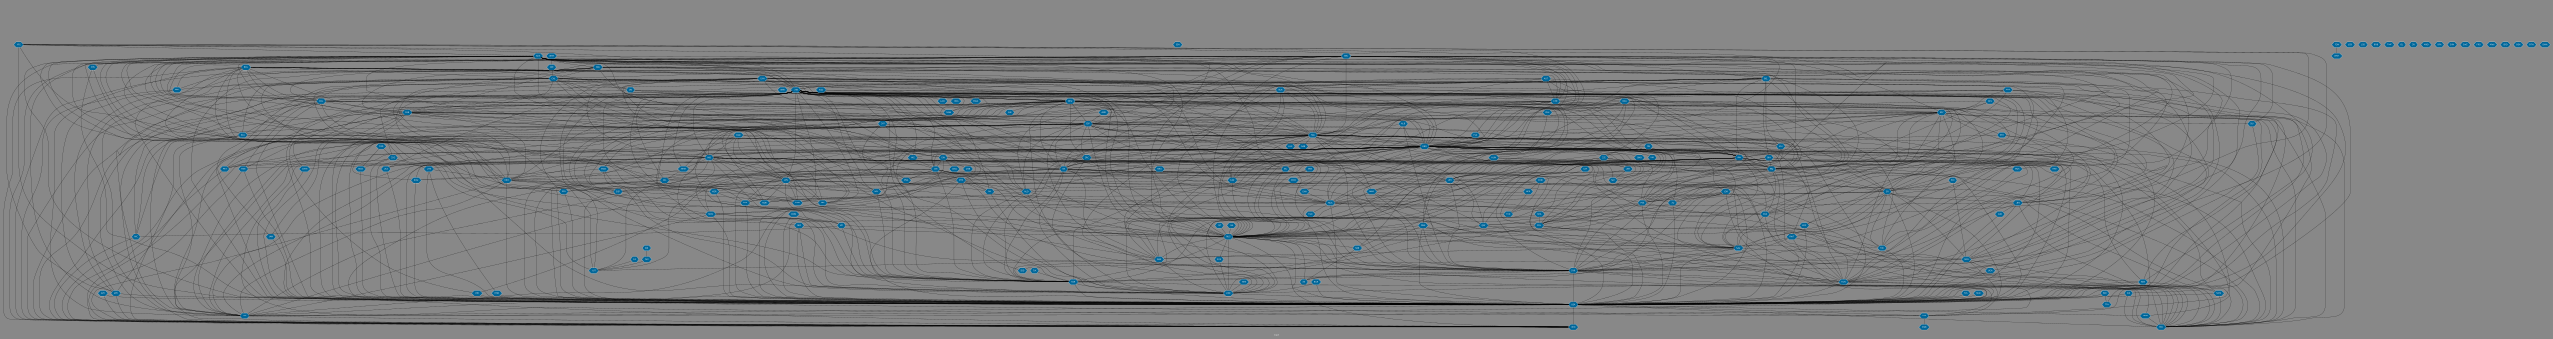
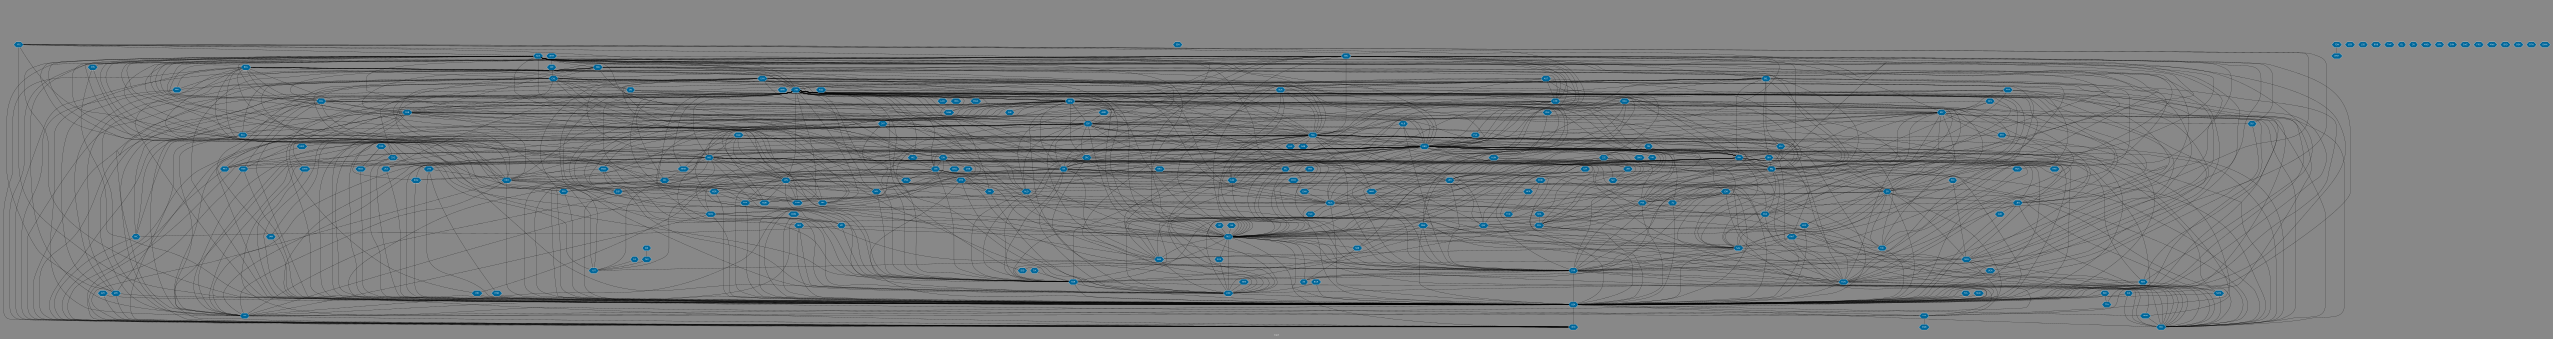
node "MOZ": added
